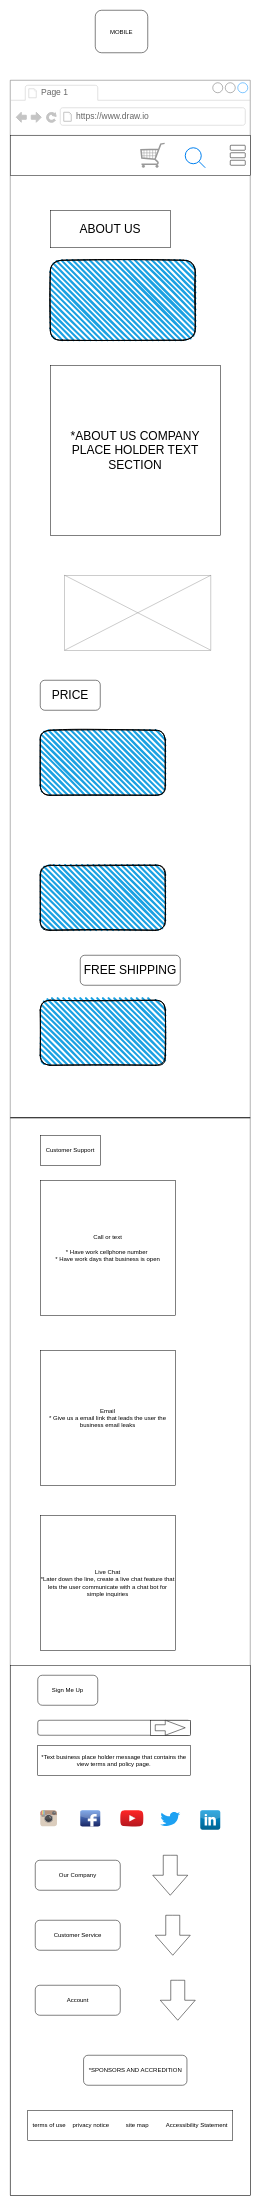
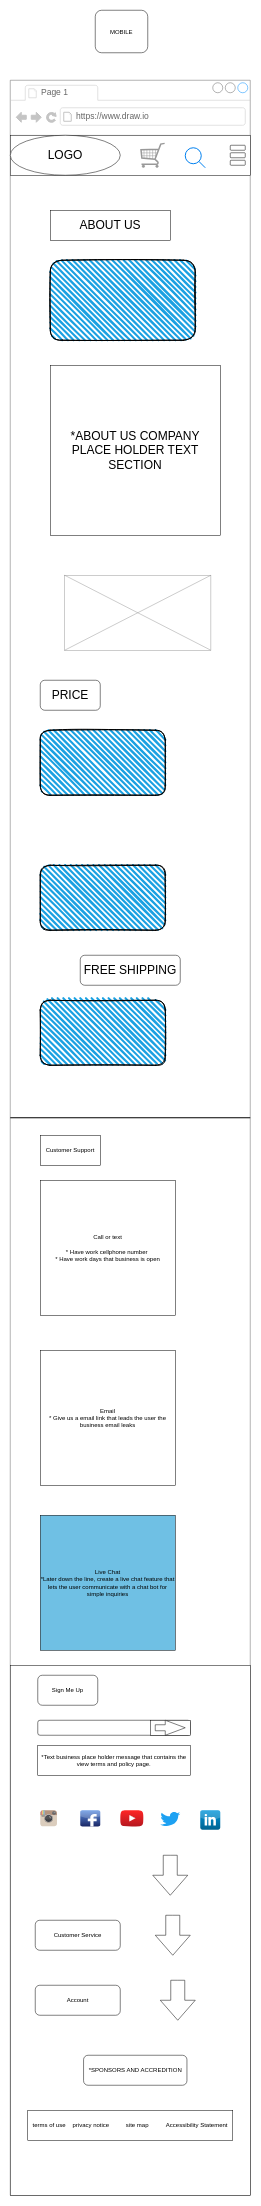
node "LOGO": added
node "ABOUT US": size 120x38 -> 120x30
node "Live Chat *Later down the line, create a live chat feature that lets the user communicate with a chat bot for simple inquiries": fillcolor #ffffff -> #6fc0e4
node "Our Company": removed
